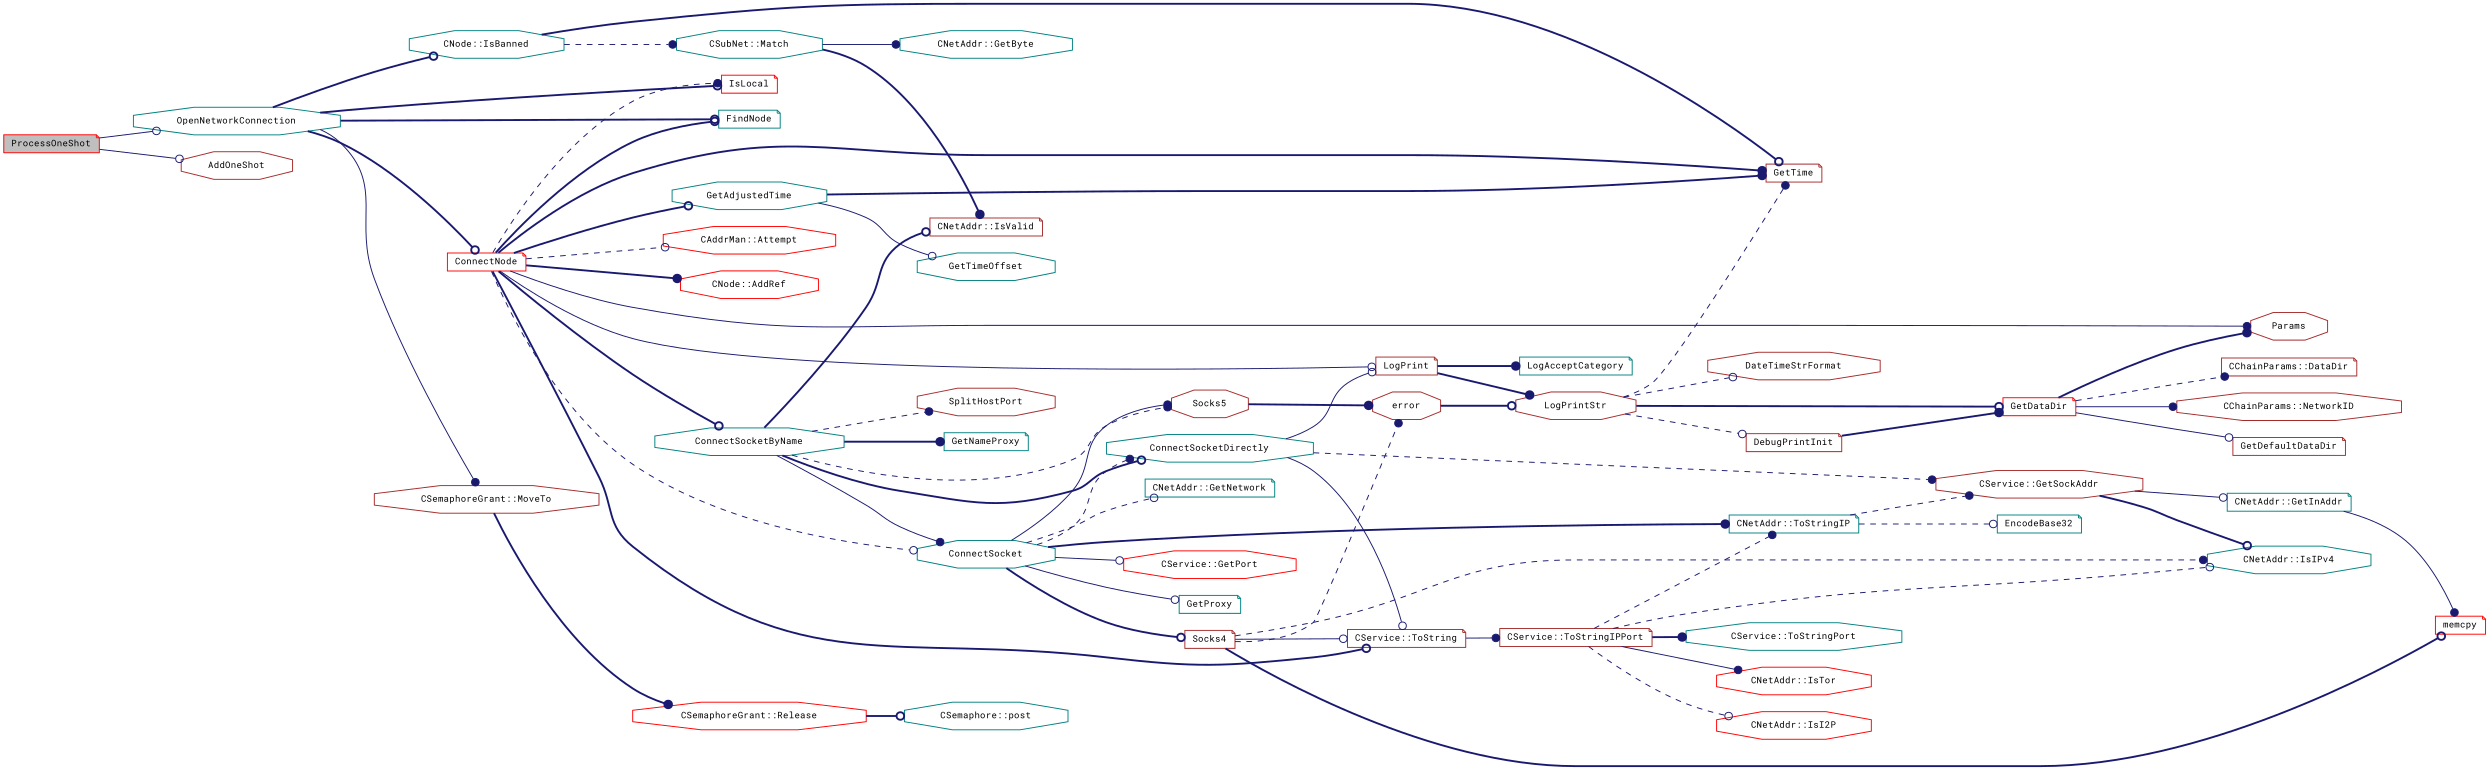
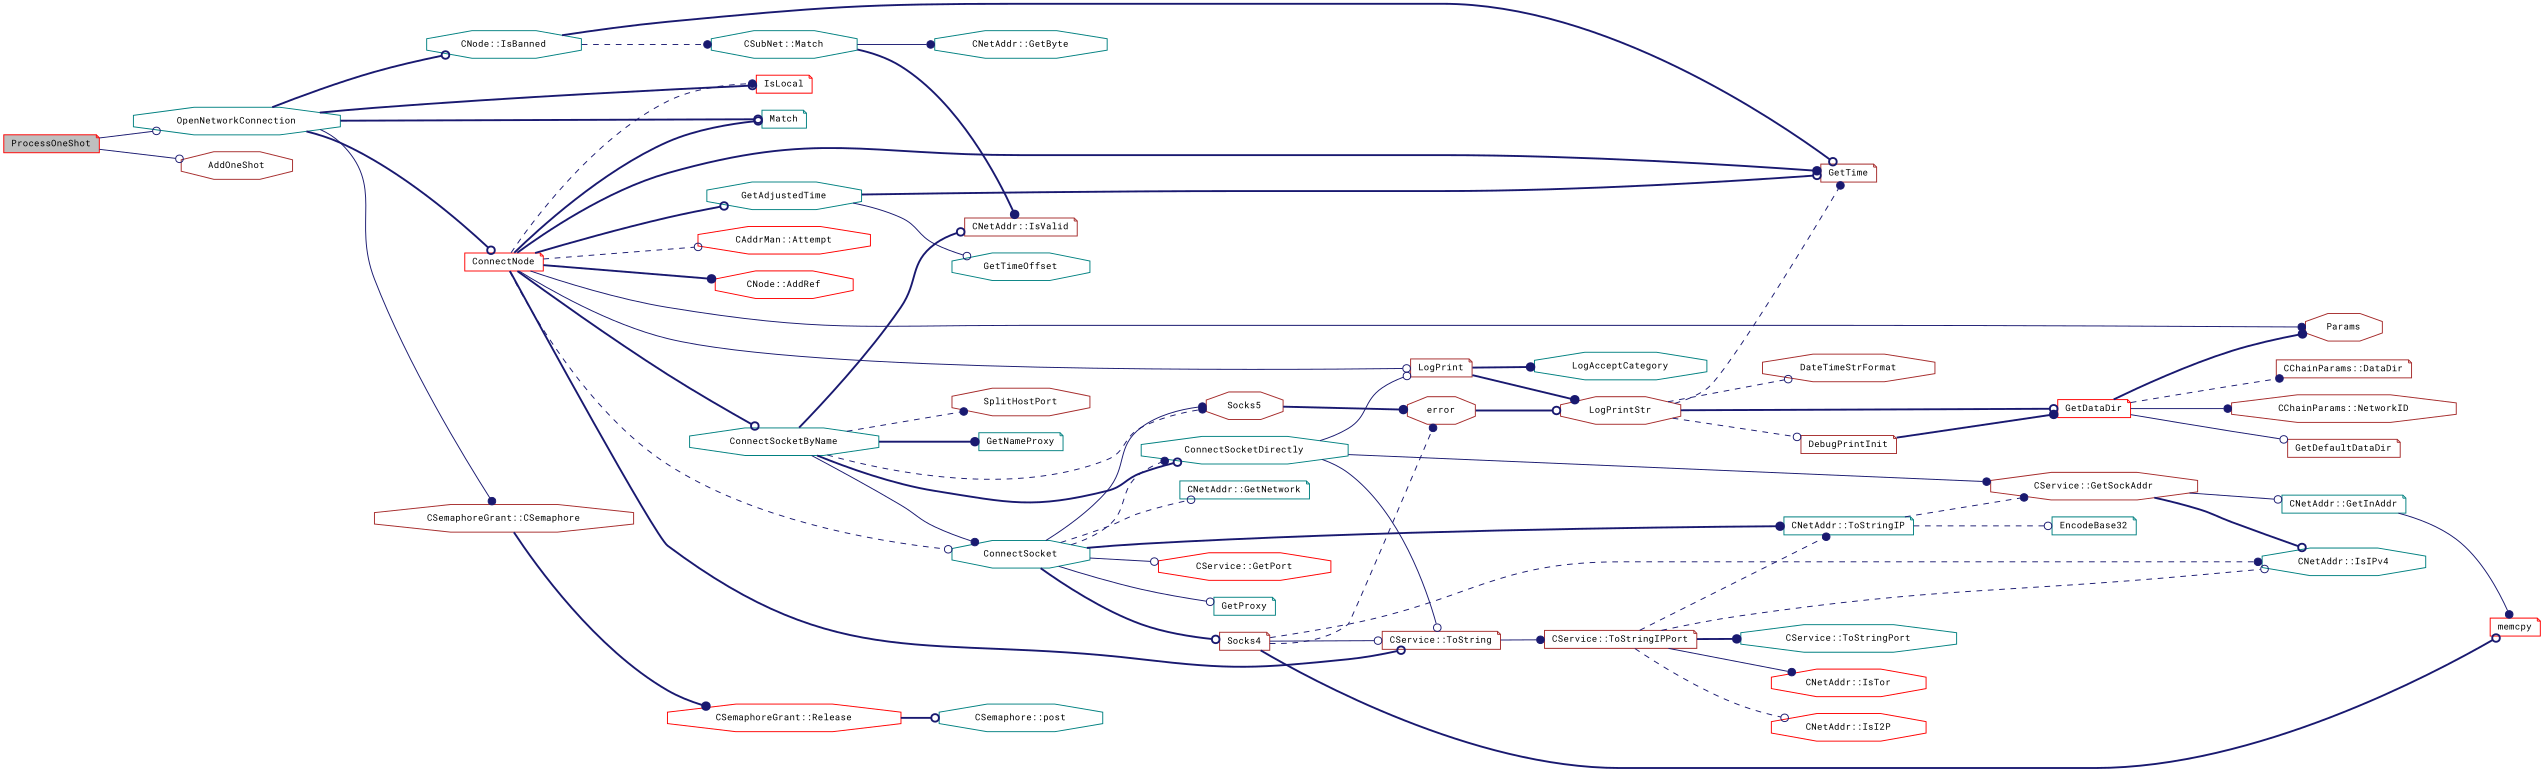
node "FindNode": label "FindNode" -> "Match"
edge "GetAdjustedTime" -> "GetTime": arrowhead dot -> odot
node "LogAcceptCategory": shape note -> octagon
edge "ConnectSocketDirectly" -> "CService::GetSockAddr": style dashed -> solid
node "CSemaphoreGrant::MoveTo": label "CSemaphoreGrant::MoveTo" -> "CSemaphoreGrant::CSemaphore"
